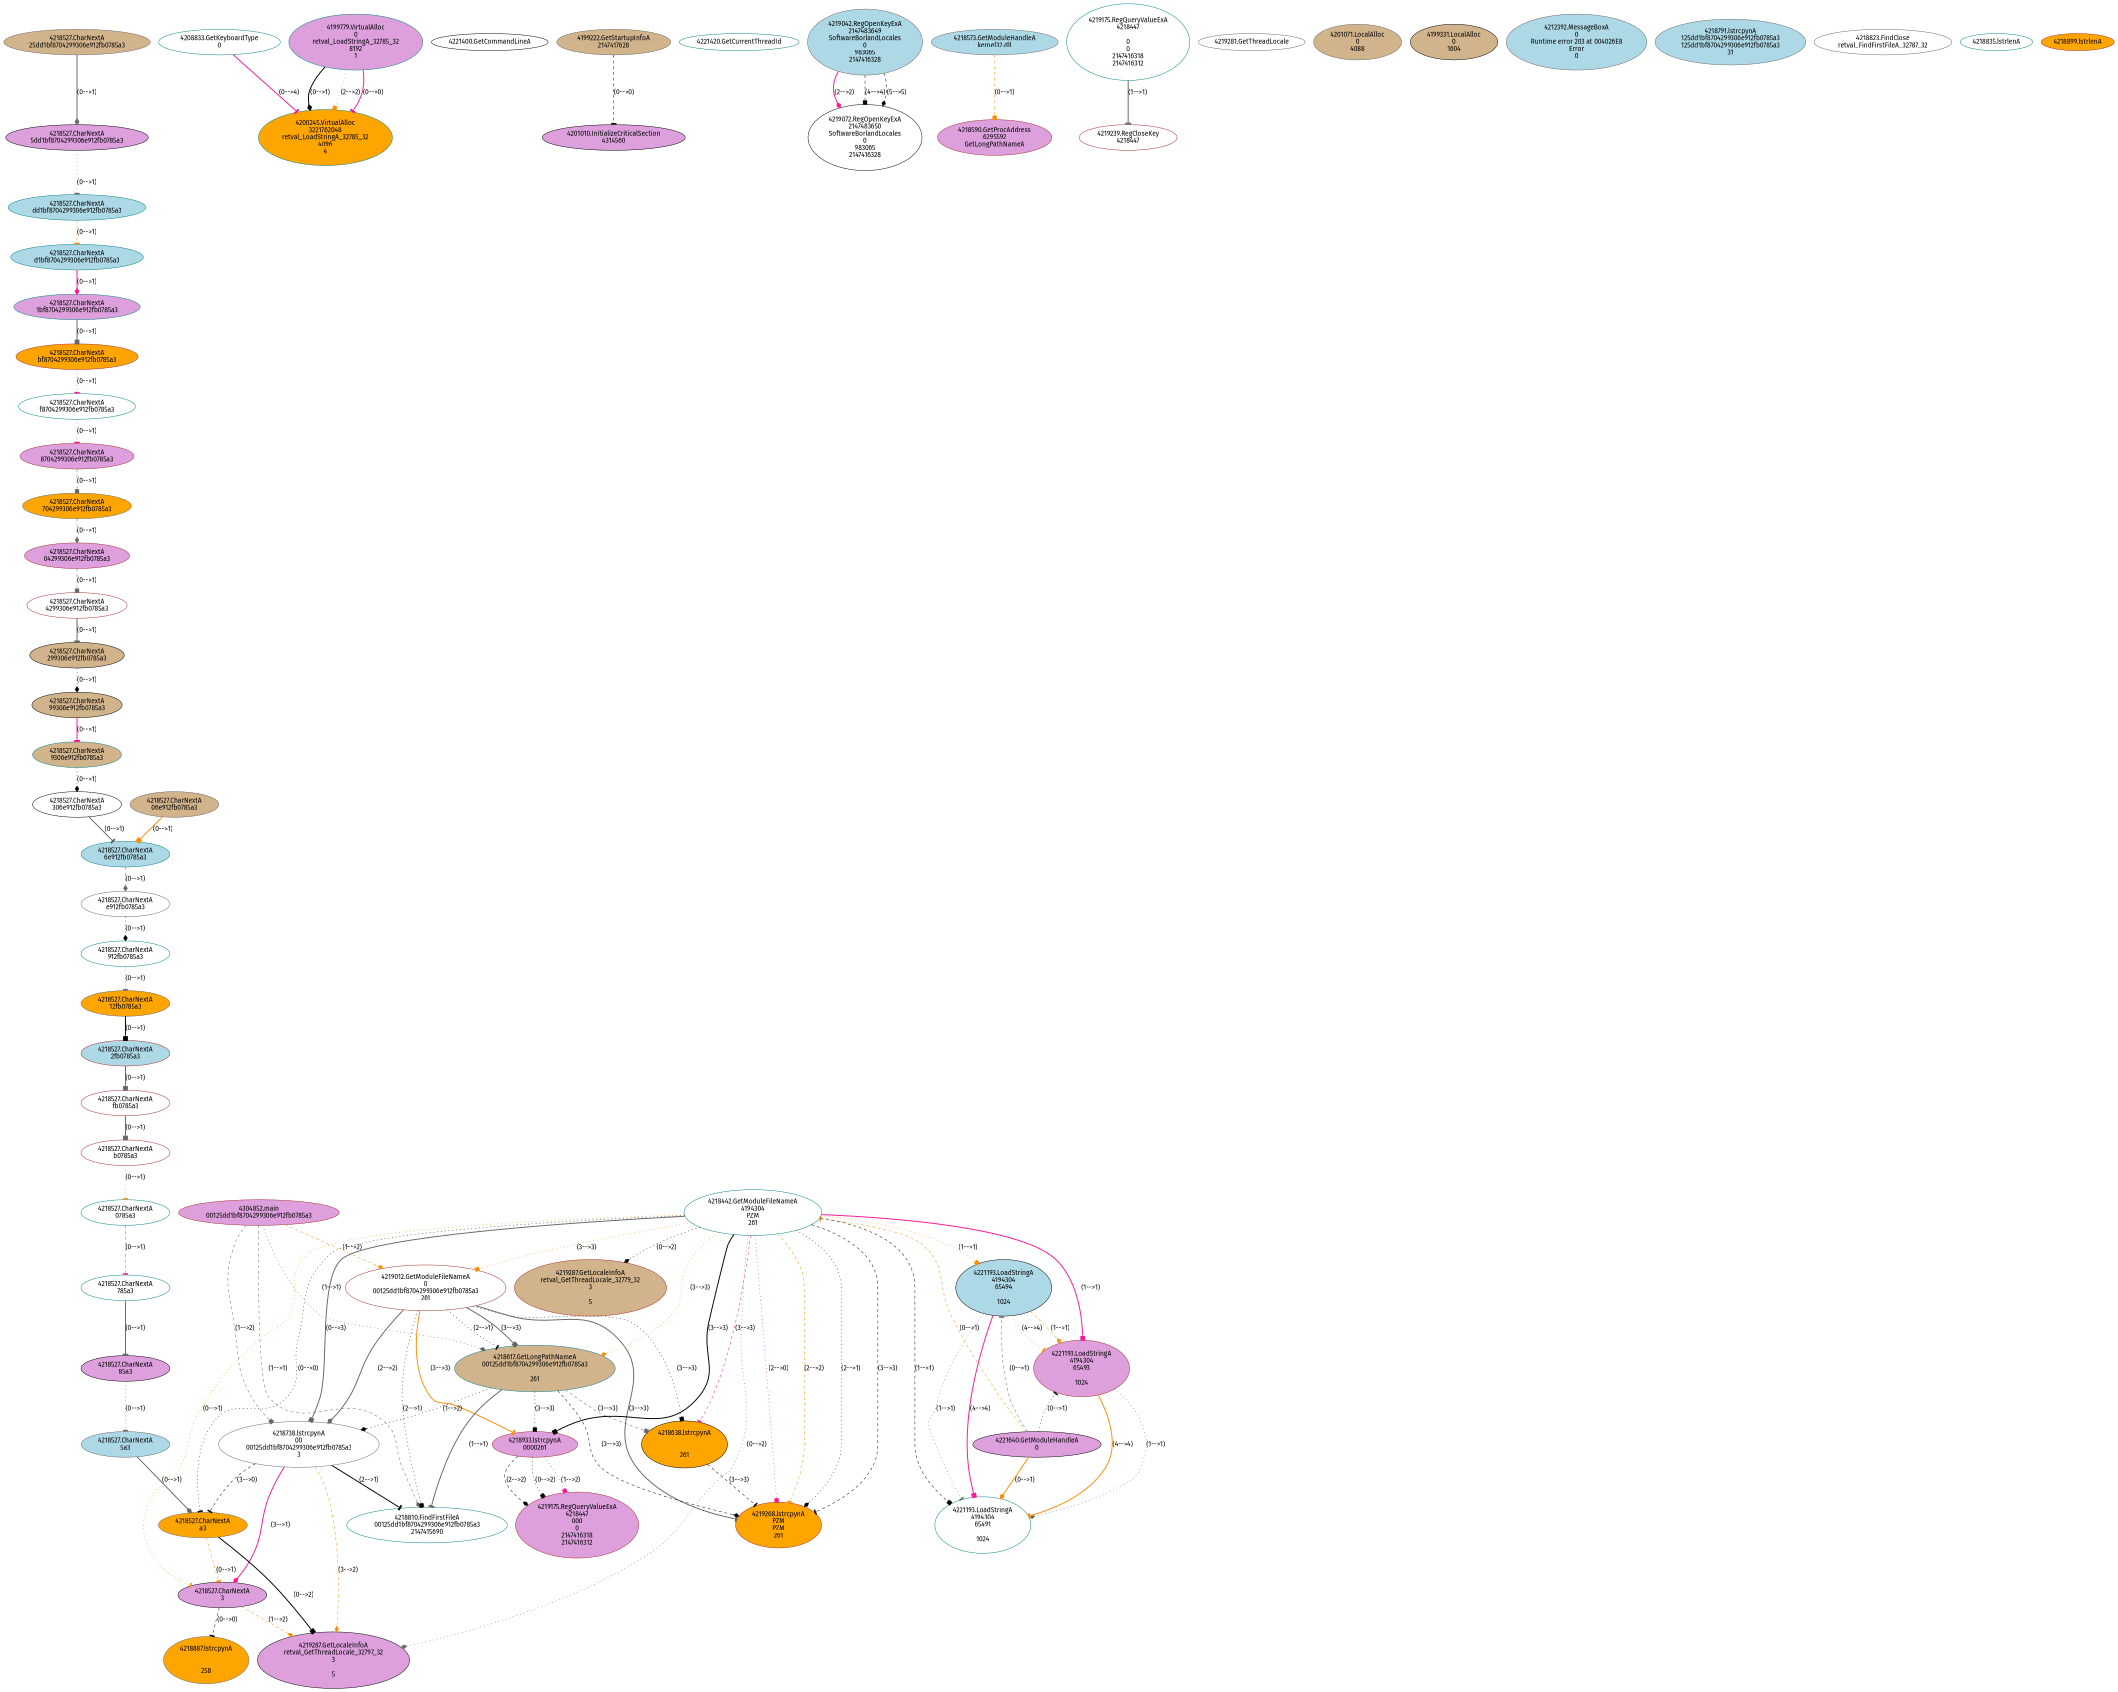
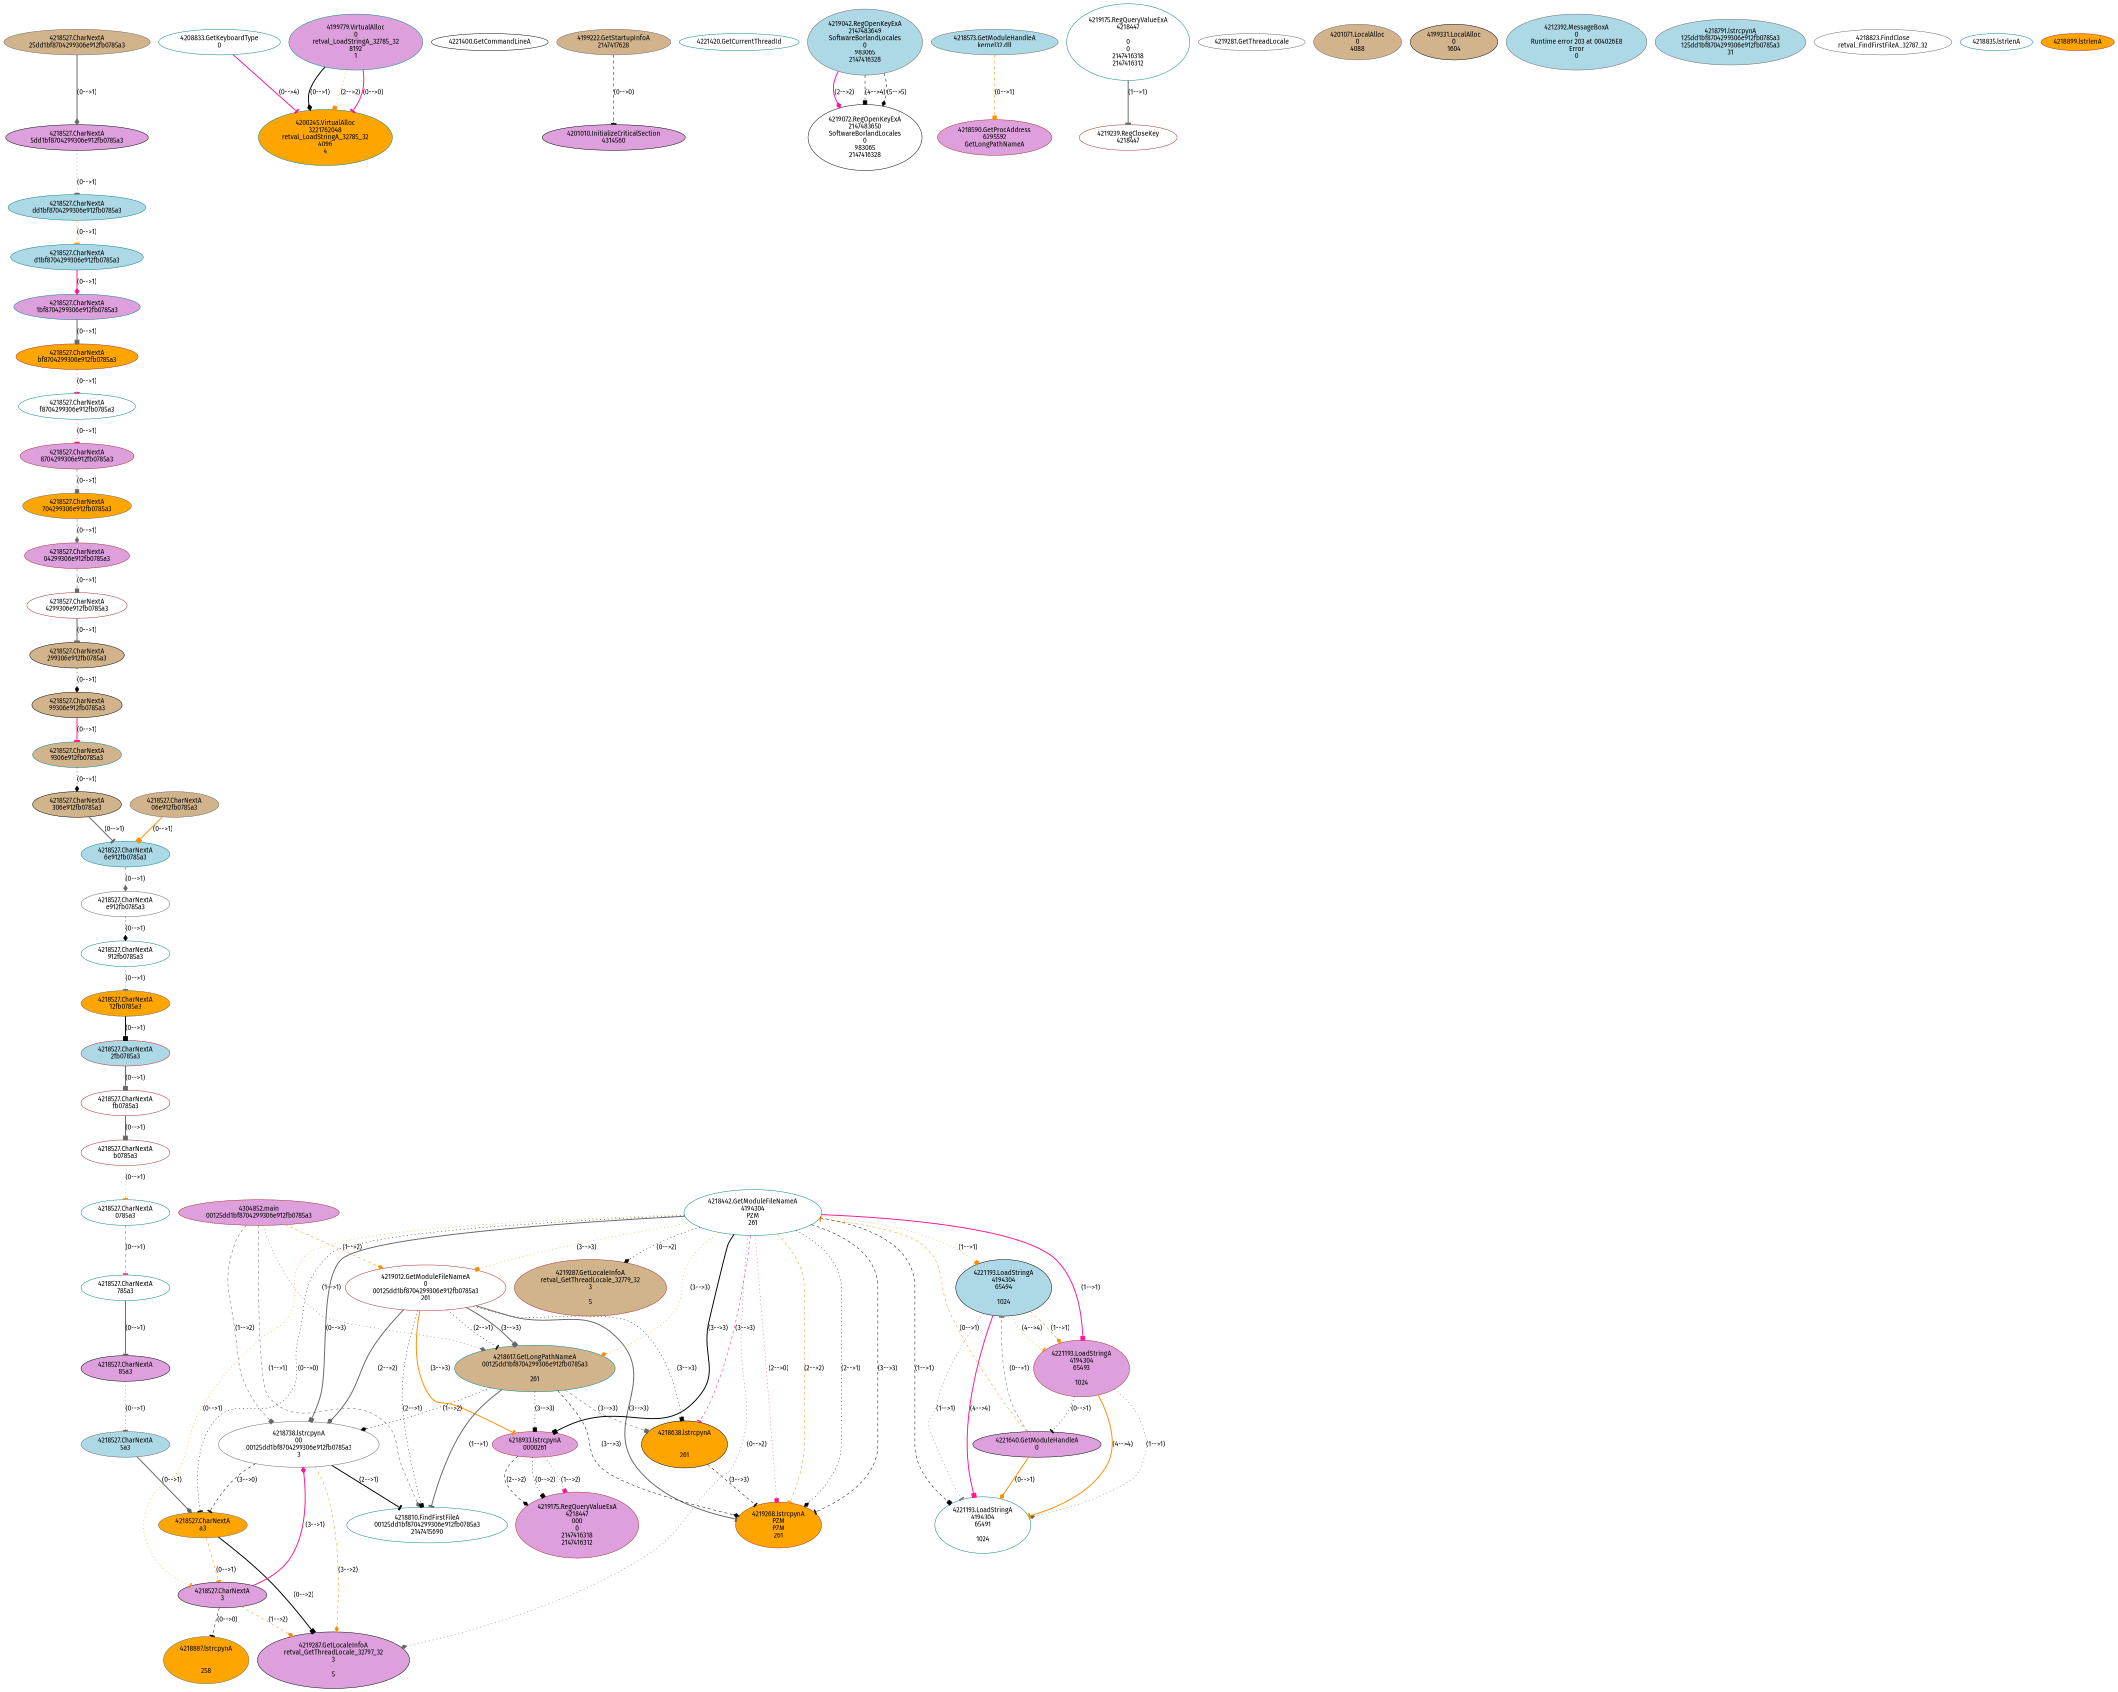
node "4218527.CharNextA 306e912fb0785a3": fillcolor white -> tan
edge "4221640.GetModuleHandleA 0" -> "4221193.LoadStringA 4194304 65493 1024": reversed
edge "4218738.lstrcpynA 00 00125dd1bf8704299306e912fb0785a3 3" -> "4218527.CharNextA 3": reversed
